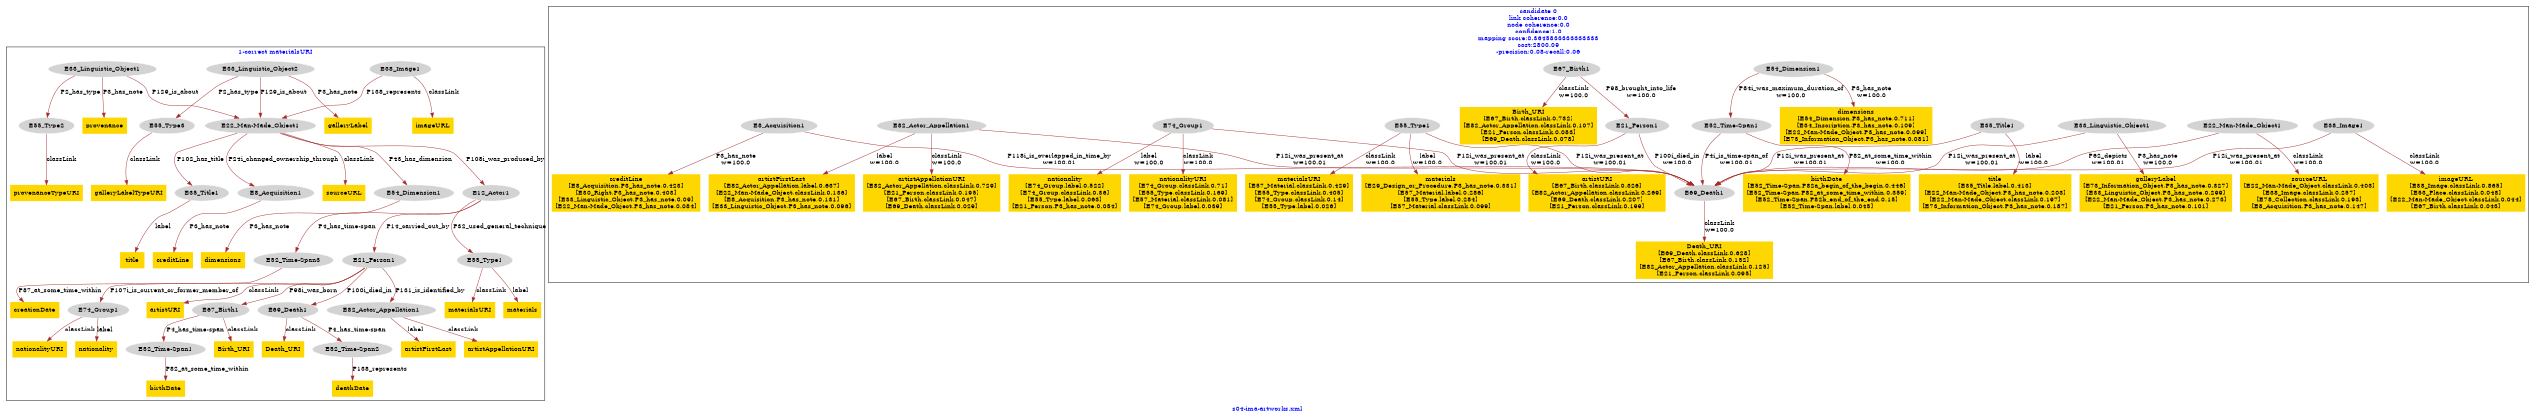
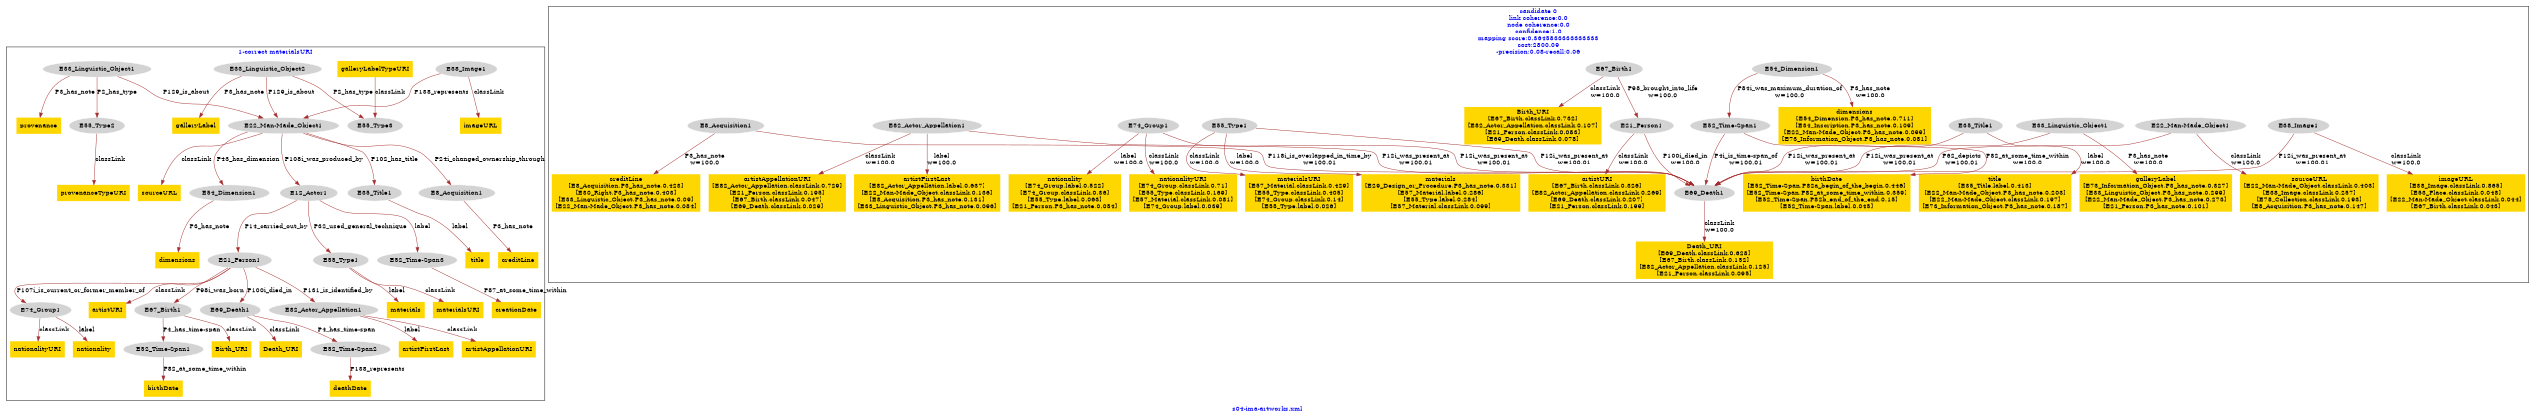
edge "E55_Type3" -> "galleryLabelTypeURI": reversed
edge "E12_Actor1" -> "E52_Time-Span3": label "P4_has_time-span" -> "label"
